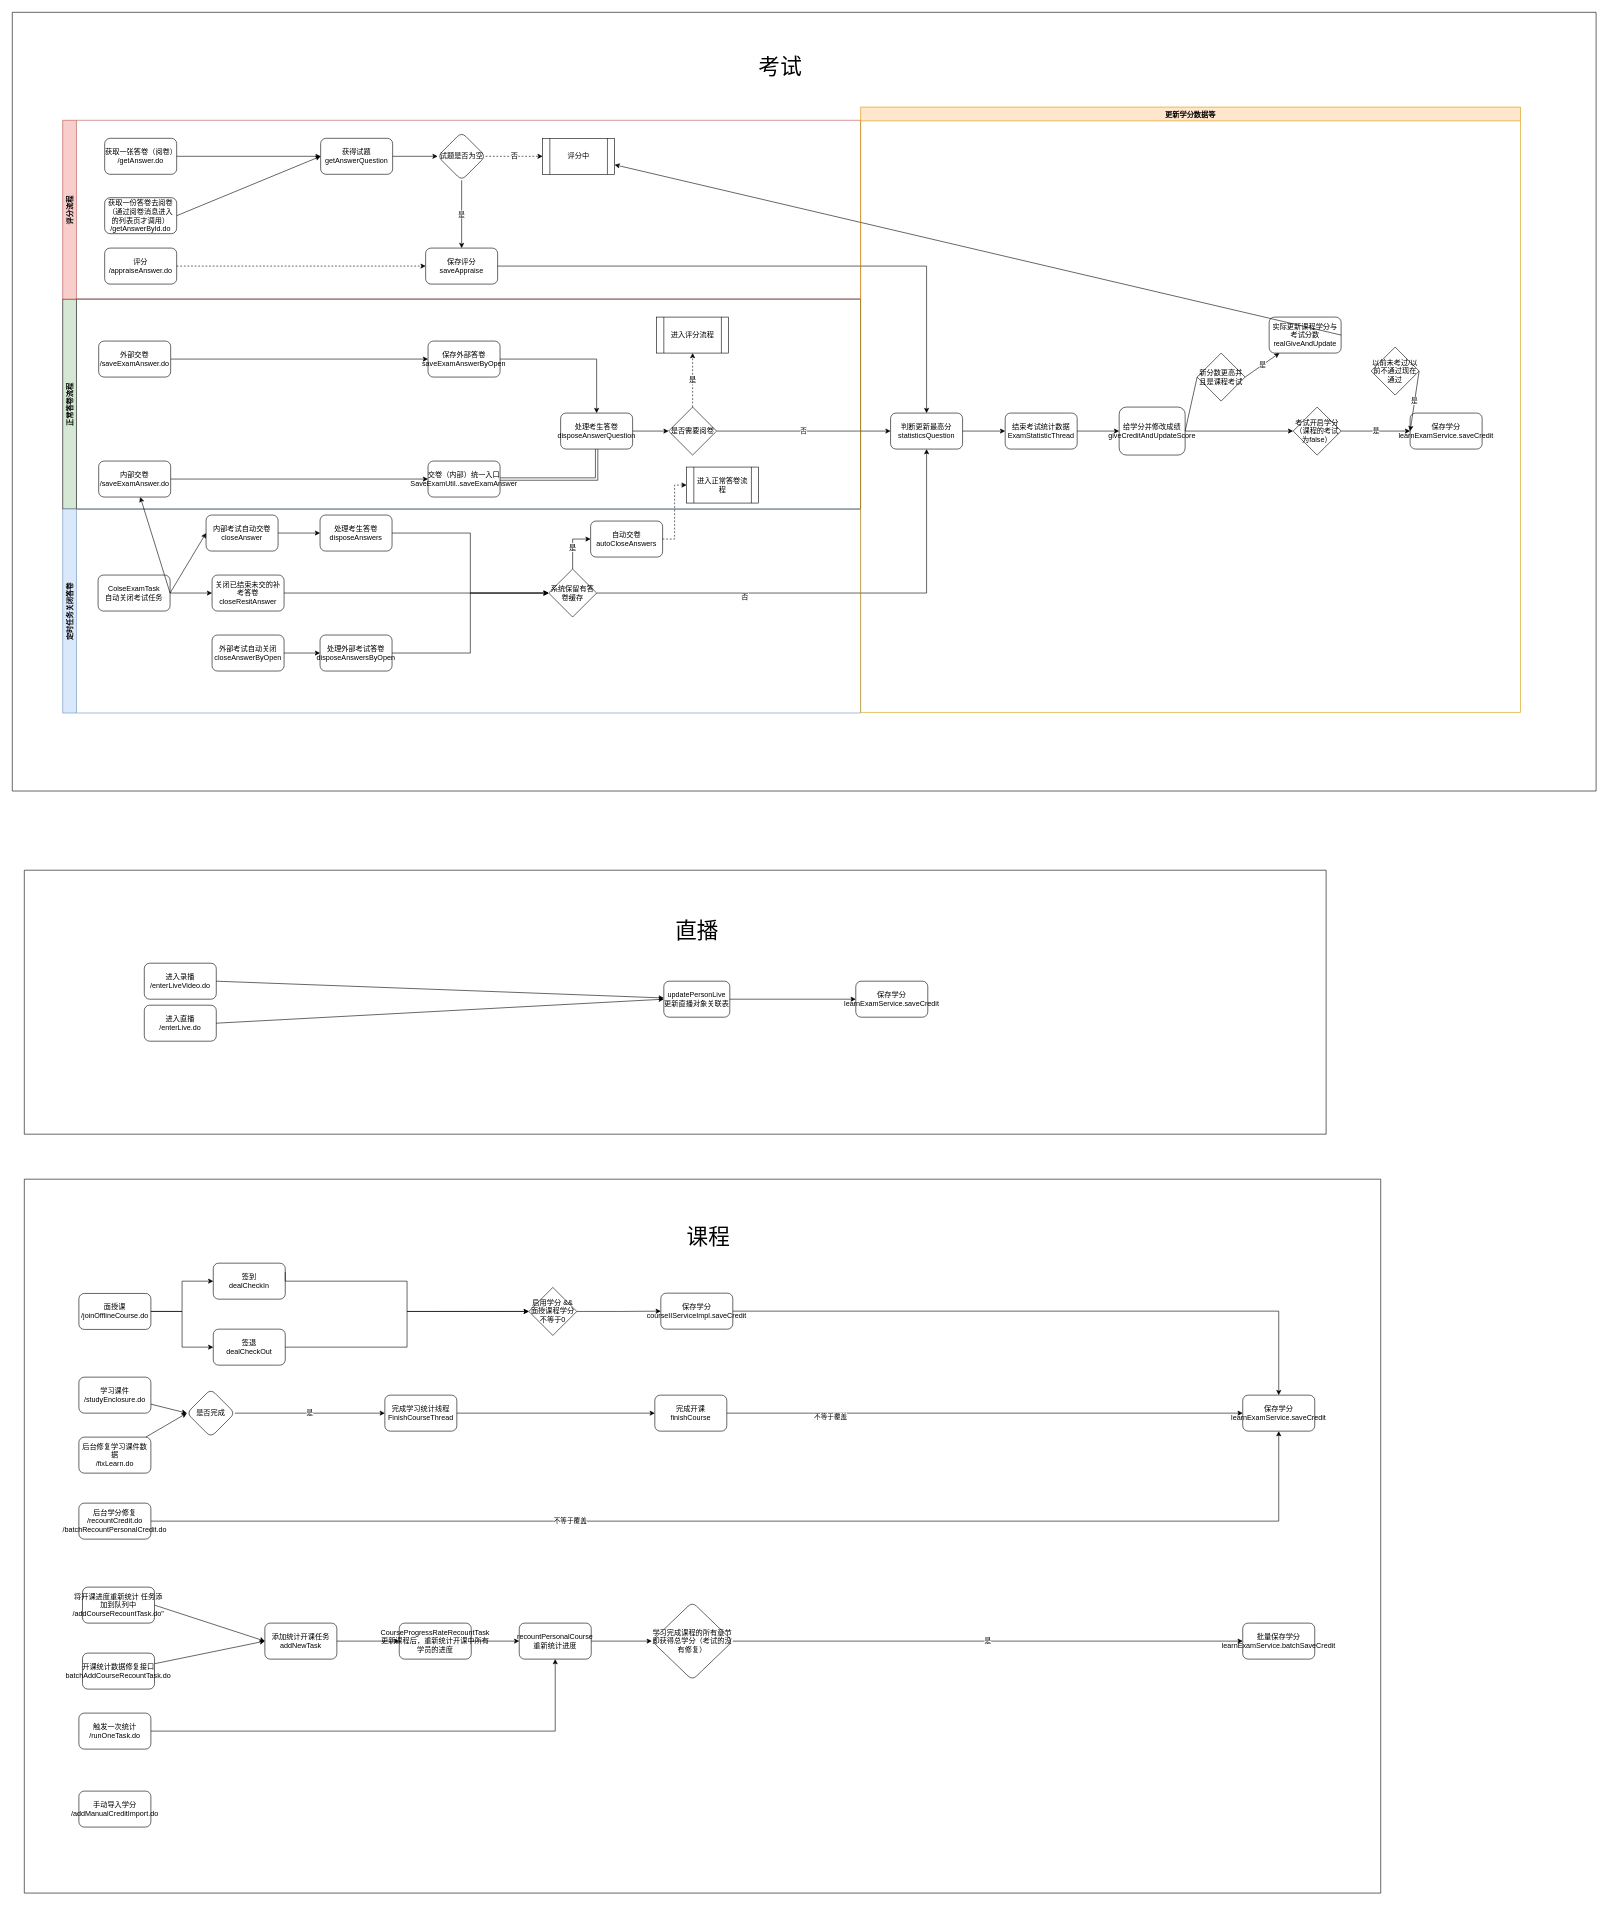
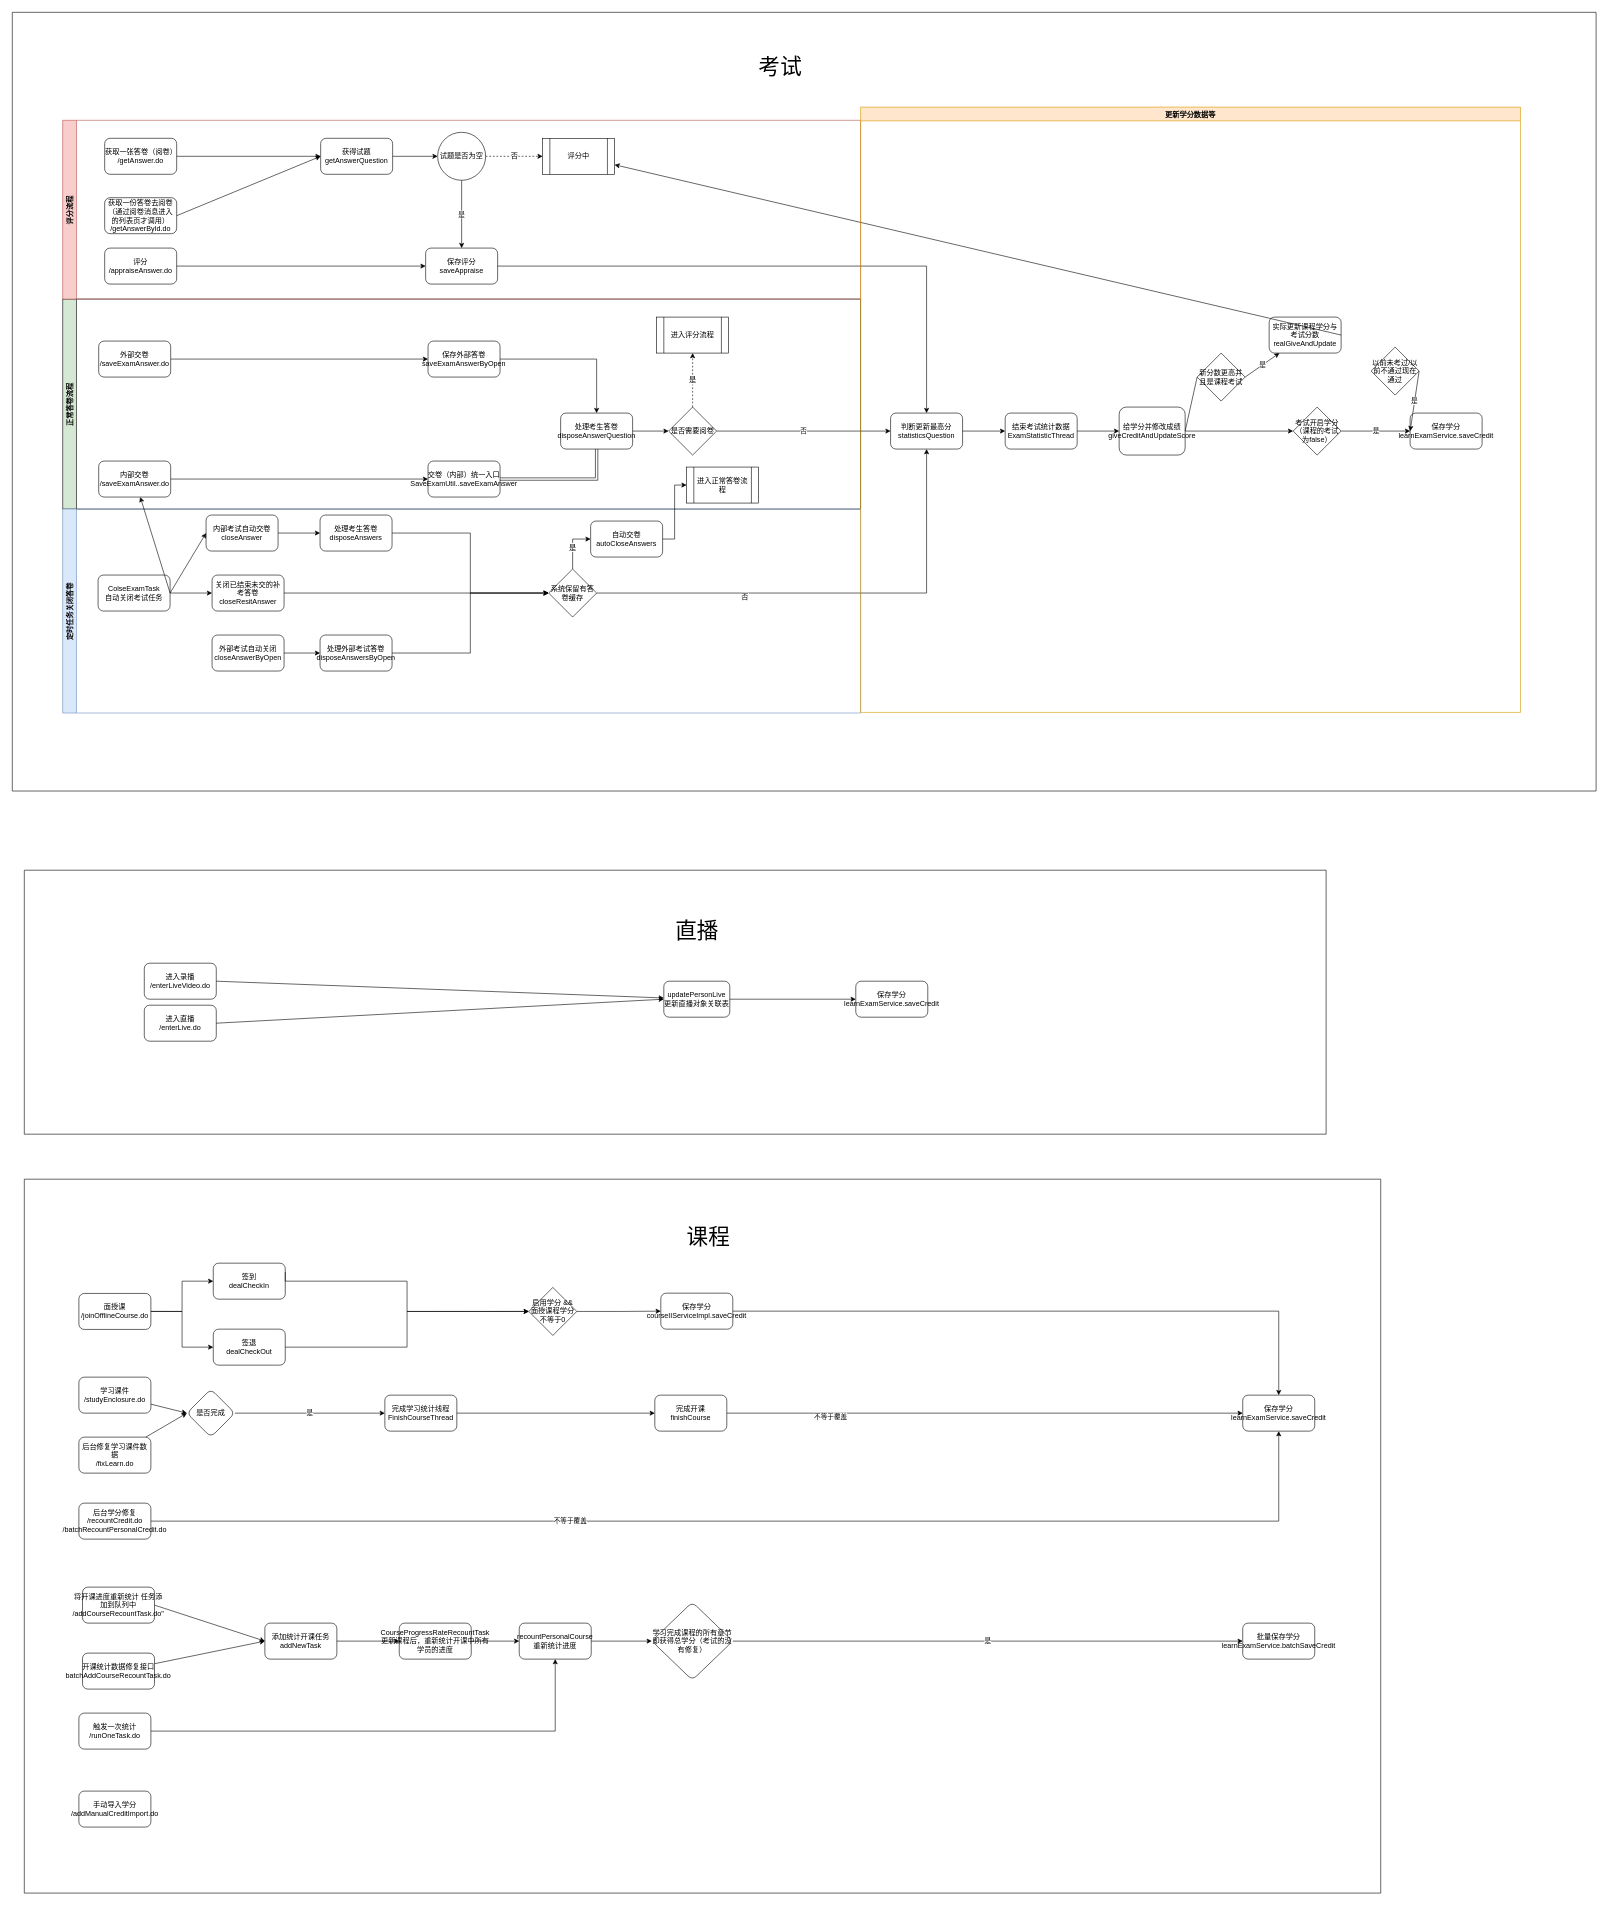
node "试题是否为空": shape diamond -> ellipse
edge "评分 /appraiseAnswer.do" -> "保存评分saveAppraise": style dashed -> solid
edge "自动交卷 autoCloseAnswers" -> "进入正常答卷流程": style dashed -> solid
